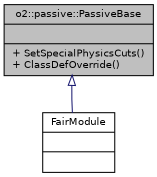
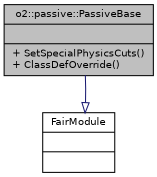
edge "FairModule" -> "o2::passive::PassiveBase": reversed
